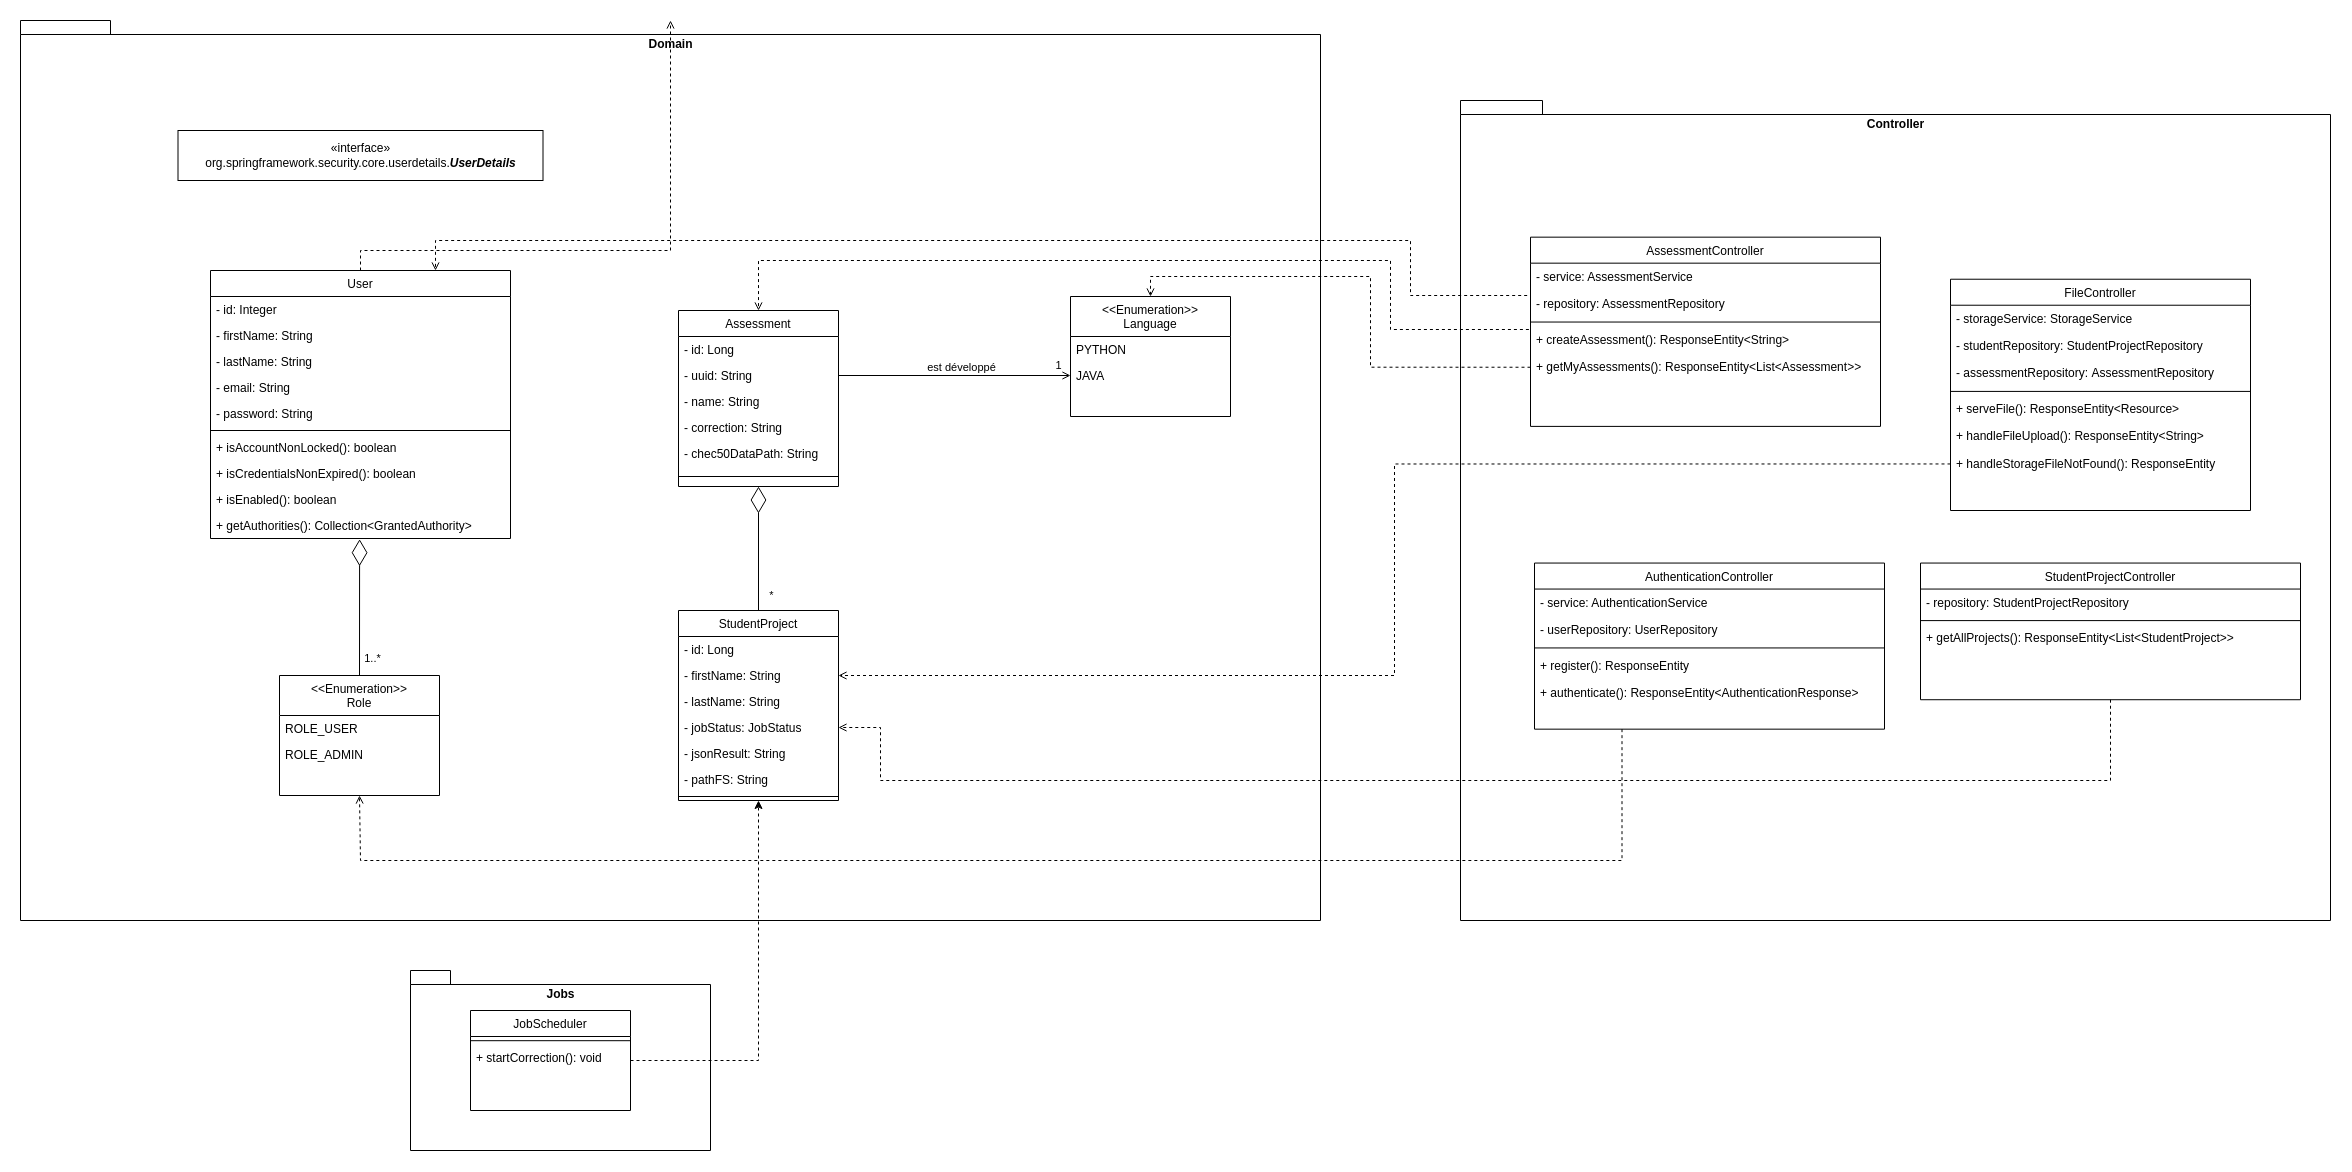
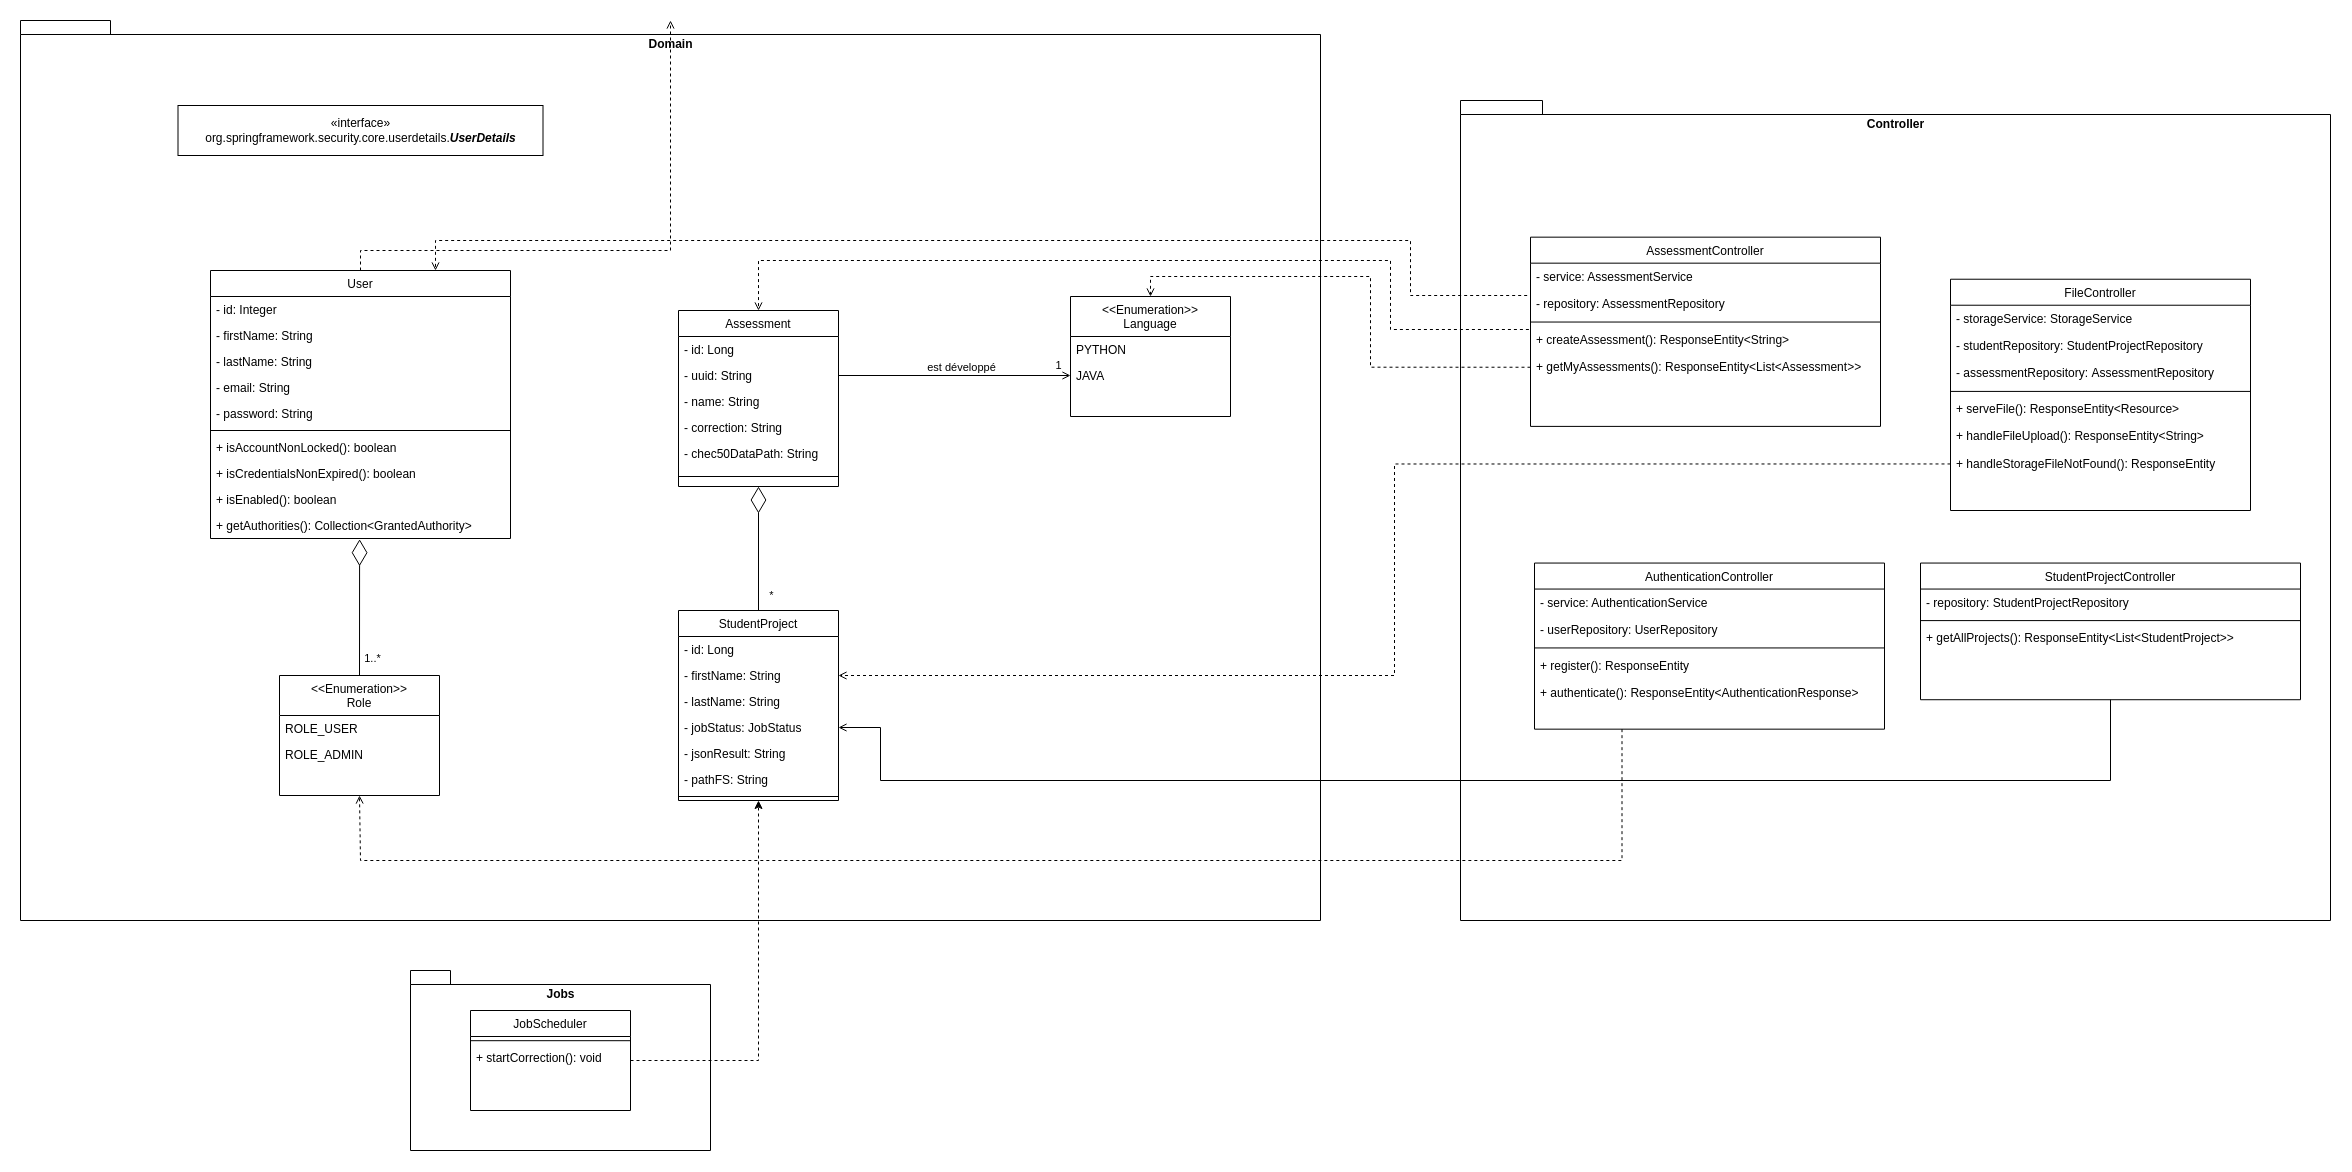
node "«interface» org.springframework.security.core.userdetails.UserDetails": moved (361, 156) -> (361, 131)
edge "StudentProjectController" -> "- jobStatus: JobStatus": style dashed -> solid
